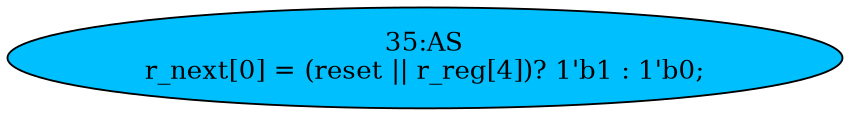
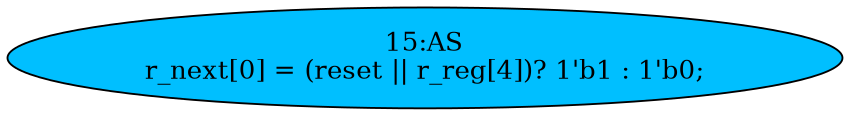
node "35:AS r_next[0] = (reset || r_reg[4])? 1'b1 : 1'b0;": label "35:AS r_next[0] = (reset || r_reg[4])? 1'b1 : 1'b0;" -> "15:AS r_next[0] = (reset || r_reg[4])? 1'b1 : 1'b0;"
